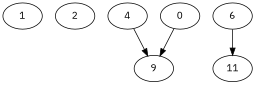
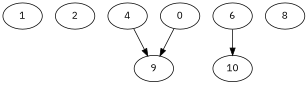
node "8": added
node "11": label "11" -> "10"
